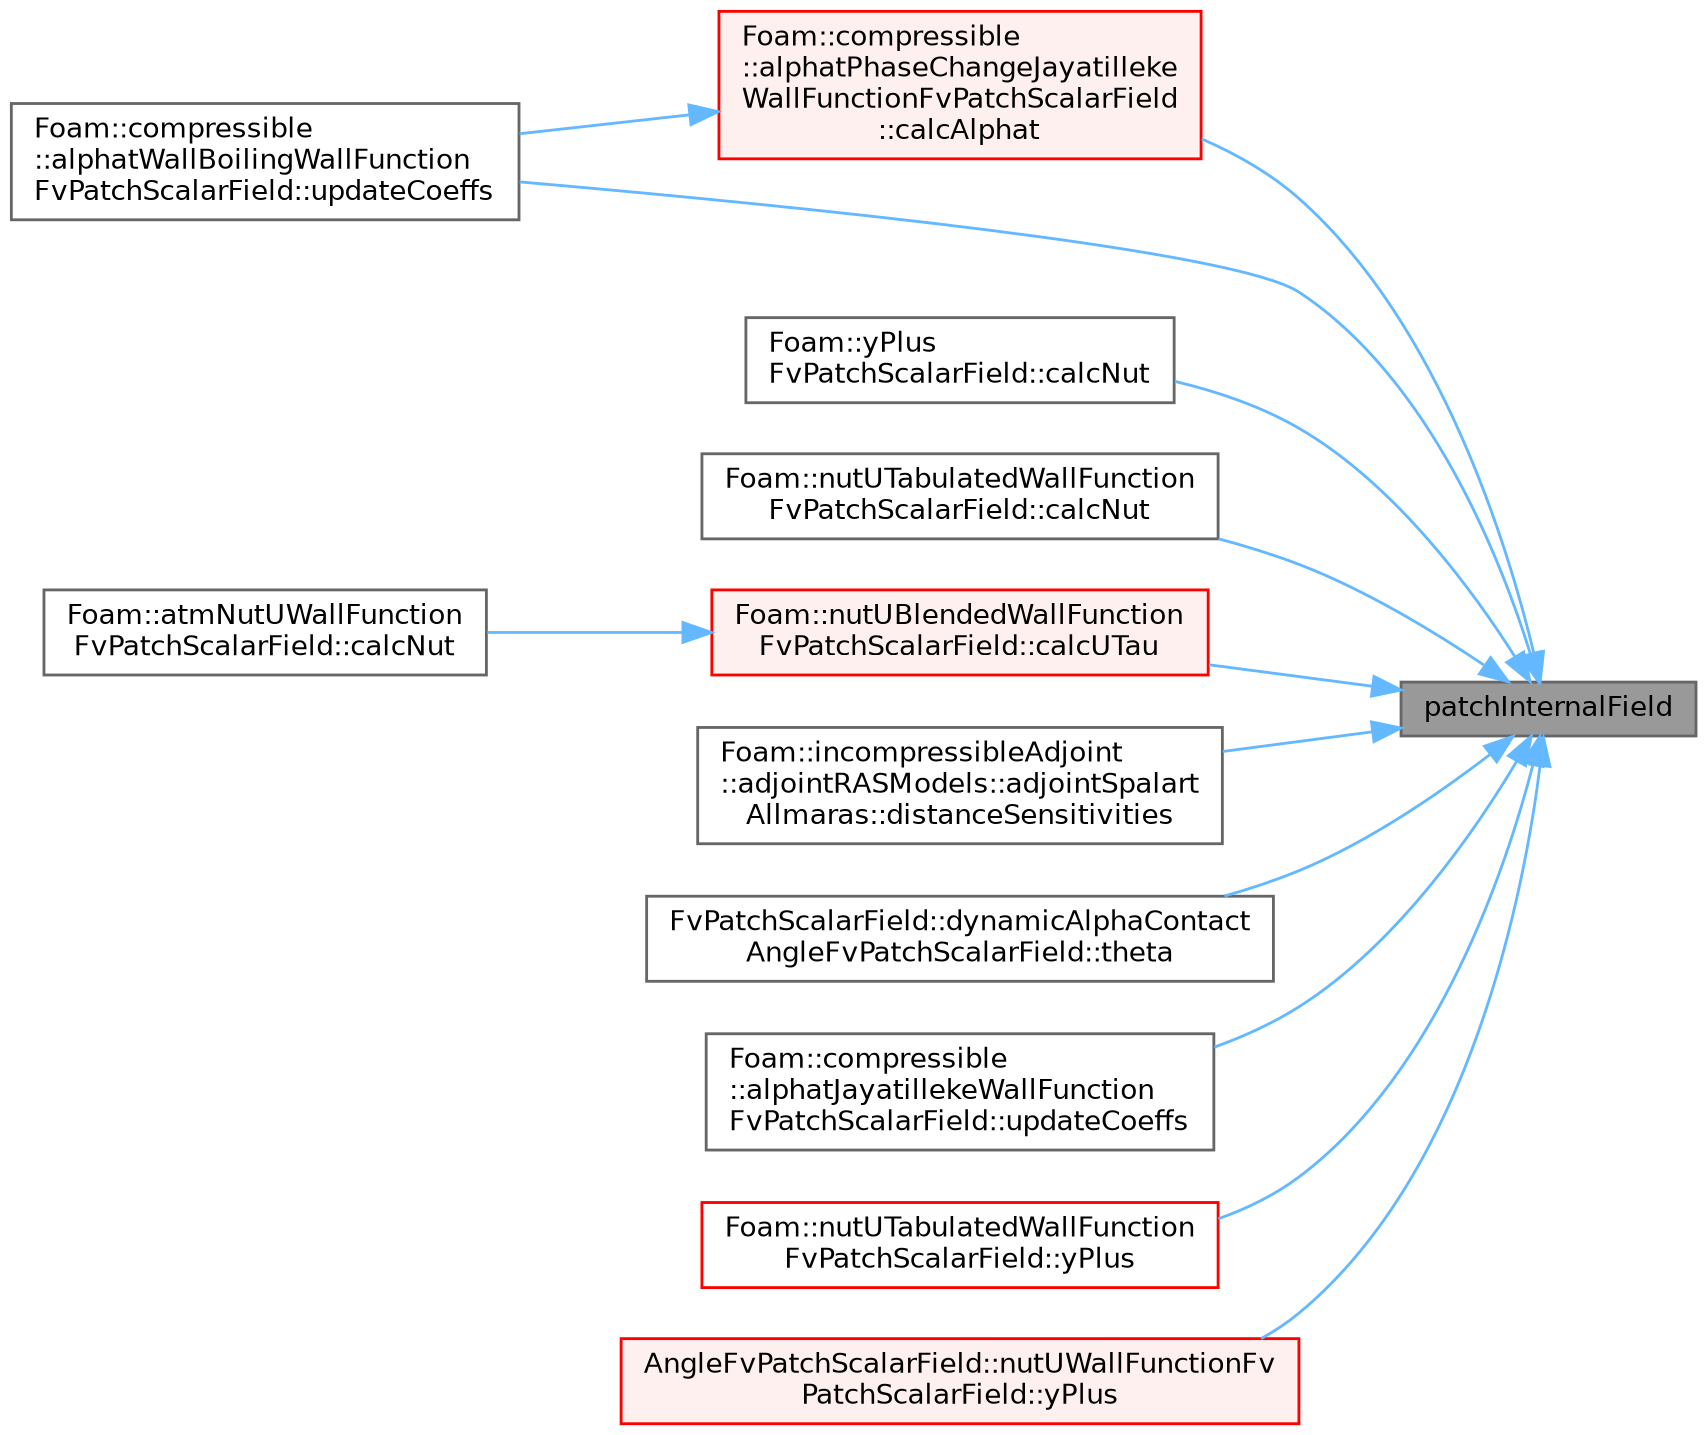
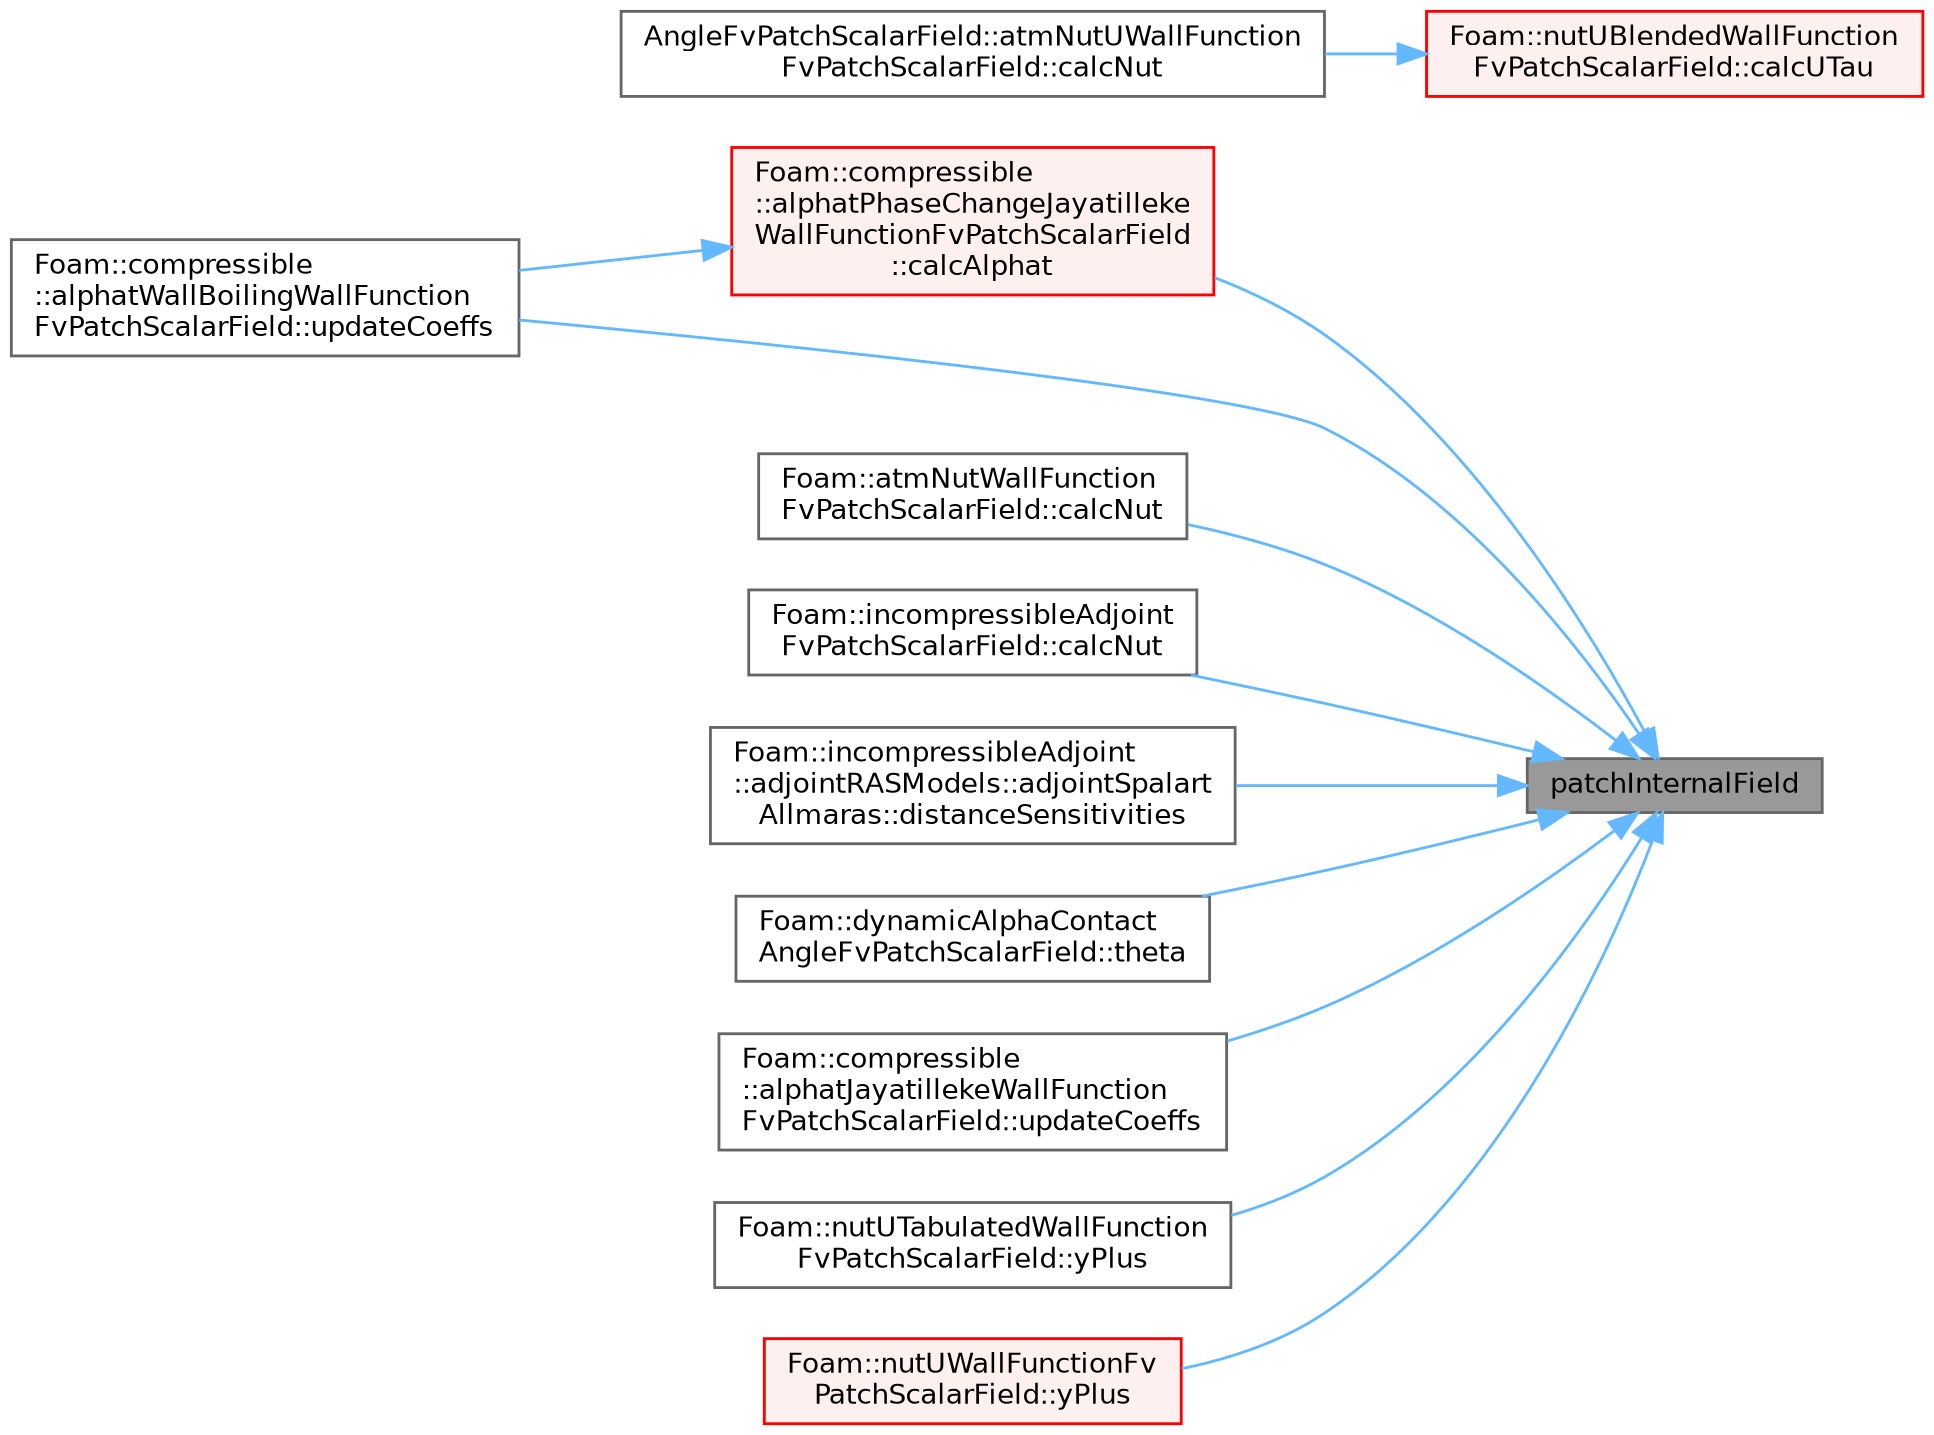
node "Foam::yPlus FvPatchScalarField::calcNut": label "Foam::yPlus FvPatchScalarField::calcNut" -> "Foam::atmNutWallFunction FvPatchScalarField::calcNut"
node "Foam::nutUTabulatedWallFunction FvPatchScalarField::calcNut": label "Foam::nutUTabulatedWallFunction FvPatchScalarField::calcNut" -> "Foam::incompressibleAdjoint FvPatchScalarField::calcNut"
node "Foam::atmNutUWallFunction FvPatchScalarField::calcNut": label "Foam::atmNutUWallFunction FvPatchScalarField::calcNut" -> "AngleFvPatchScalarField::atmNutUWallFunction FvPatchScalarField::calcNut"
edge "Foam::nutUBlendedWallFunction FvPatchScalarField::calcUTau" -> "patchInternalField": removed
node "FvPatchScalarField::dynamicAlphaContact AngleFvPatchScalarField::theta": label "FvPatchScalarField::dynamicAlphaContact AngleFvPatchScalarField::theta" -> "Foam::dynamicAlphaContact AngleFvPatchScalarField::theta"
node "Foam::nutUTabulatedWallFunction FvPatchScalarField::yPlus": color red -> grey40
node "AngleFvPatchScalarField::nutUWallFunctionFv PatchScalarField::yPlus": label "AngleFvPatchScalarField::nutUWallFunctionFv PatchScalarField::yPlus" -> "Foam::nutUWallFunctionFv PatchScalarField::yPlus"
